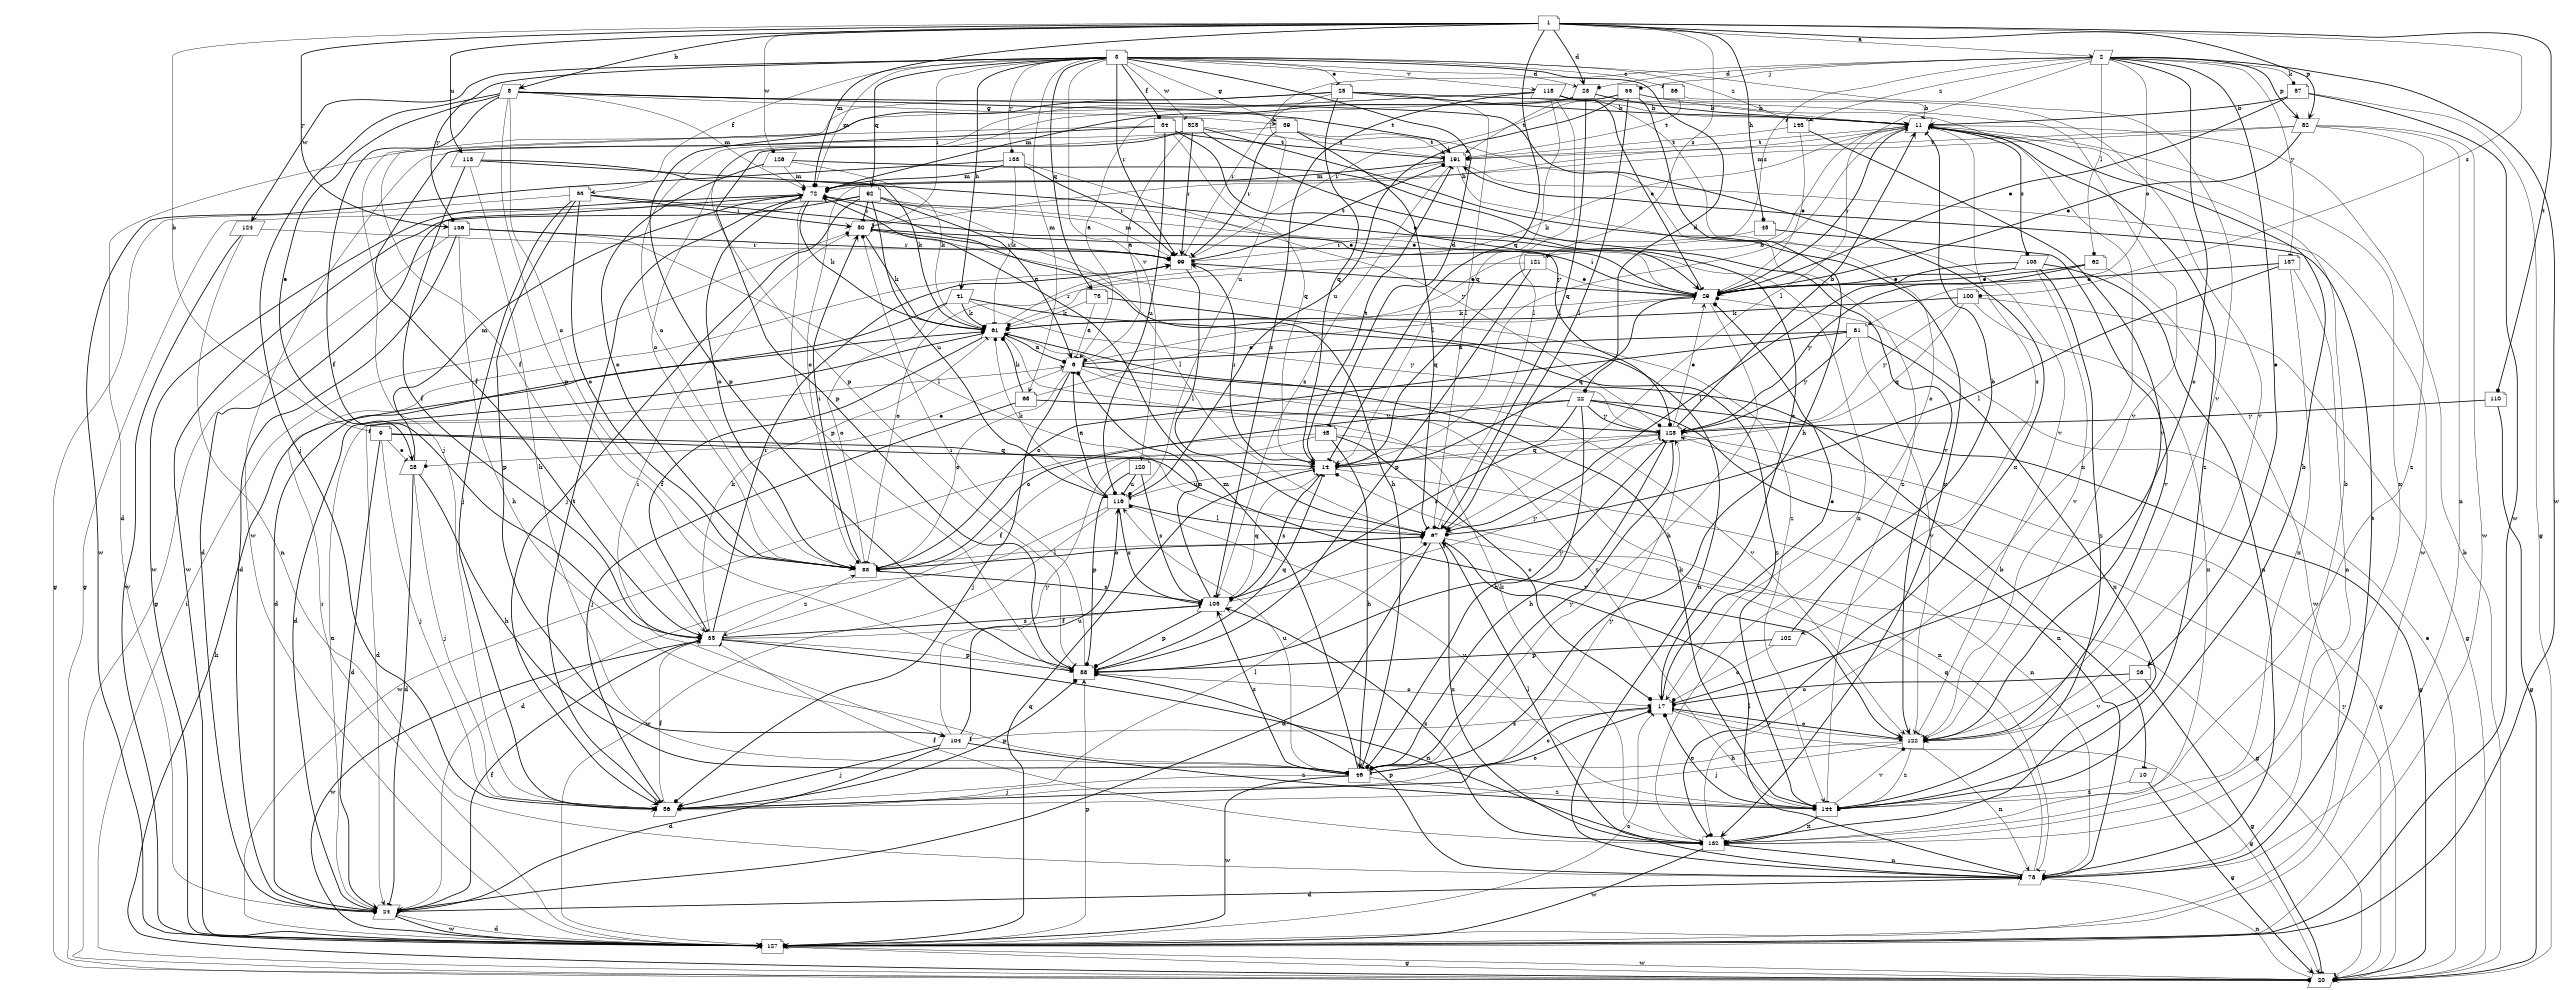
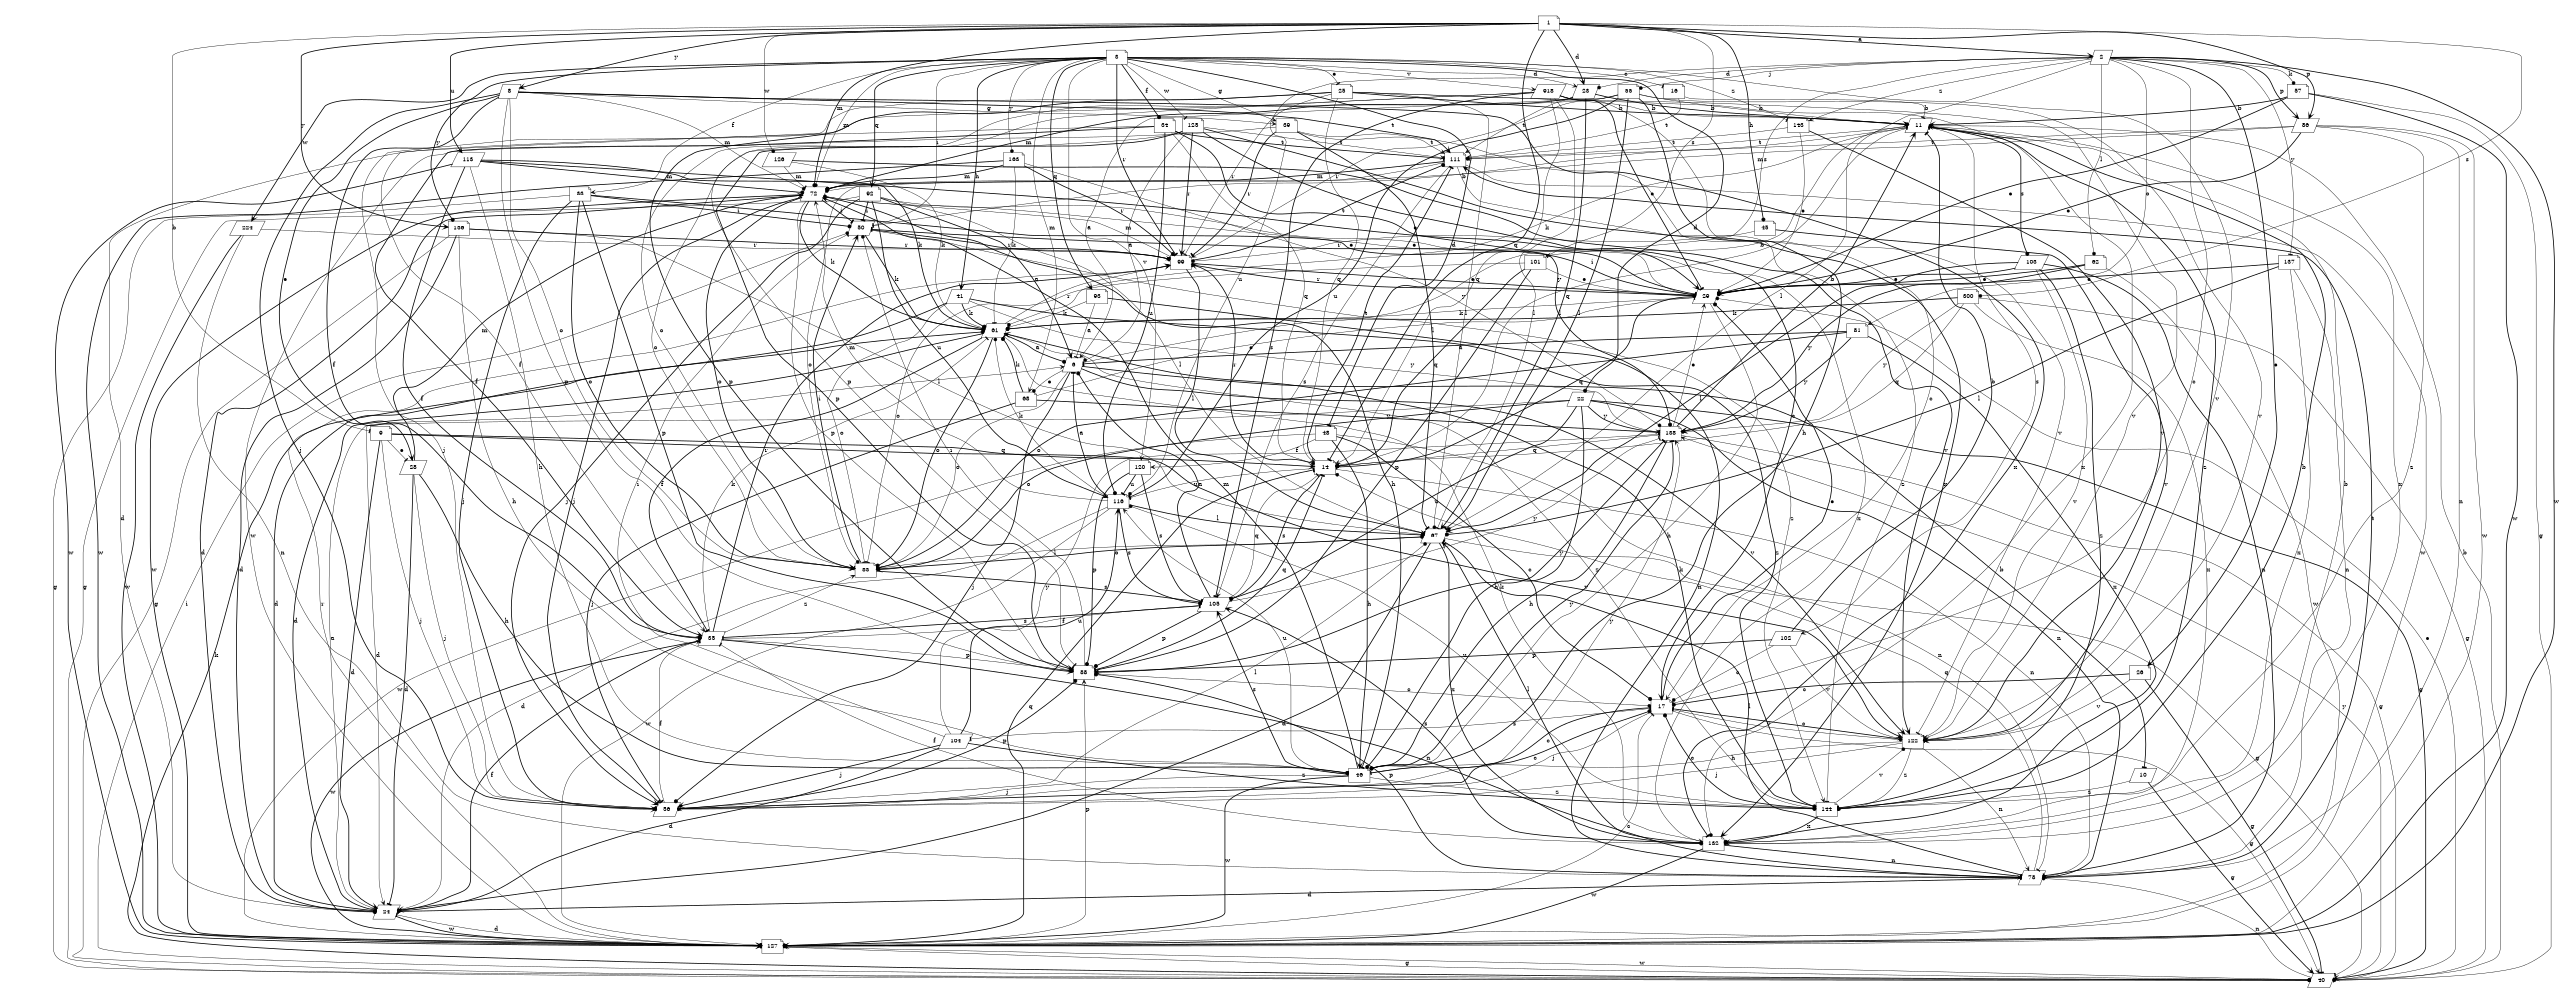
edge "1" -> "2": style solid -> bold
edge "1" -> "8": label "b" -> "y"
node "118": label "118" -> "918"
node "36": label "36" -> "16"
node "525": label "525" -> "125"
node "82": label "82" -> "86"
node "133": label "133" -> "163"
node "191": label "191" -> "111"
edge "113" -> "72": added, label "m"
edge "126" -> "72": arrowhead vee -> tee
edge "72" -> "50": added, label "i"
edge "33" -> "50": arrowhead vee -> dot
node "124": label "124" -> "224"
edge "29" -> "11": now "29" -> "99"
node "121": label "121" -> "101"
edge "25" -> "14": style bold -> solid
node "73": label "73" -> "93"
node "100": label "100" -> "300"
edge "126" -> "83": now "61" -> "83"
node "110": removed
edge "116" -> "72": added, label "m"
edge "6" -> "122": style solid -> bold
node "128": label "128" -> "138"
edge "6" -> "28": now "6" -> "68"
edge "72" -> "56": label "t" -> "j"
edge "22" -> "105": label "s" -> "u"
edge "48" -> "35": now "48" -> "120"
edge "81" -> "122": now "102" -> "122"
edge "2" -> "17": style bold -> solid
edge "92" -> "127": now "113" -> "127"
edge "33" -> "104": now "33" -> "88"
edge "17" -> "56": added, label "j"
node "20": label "20" -> "40"
